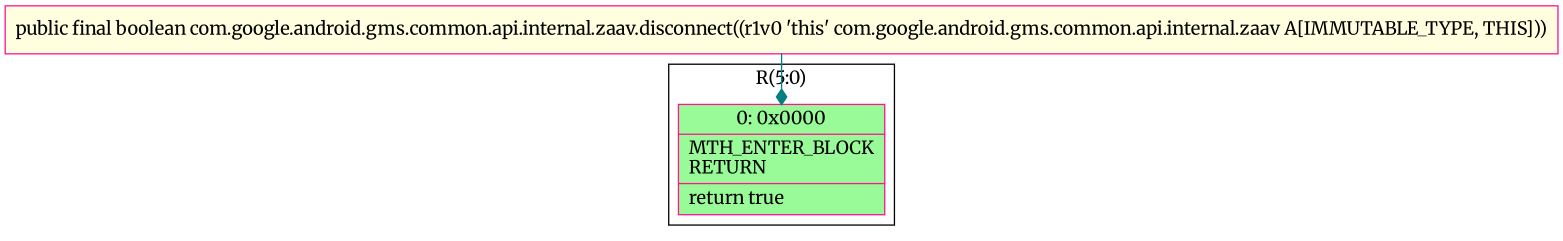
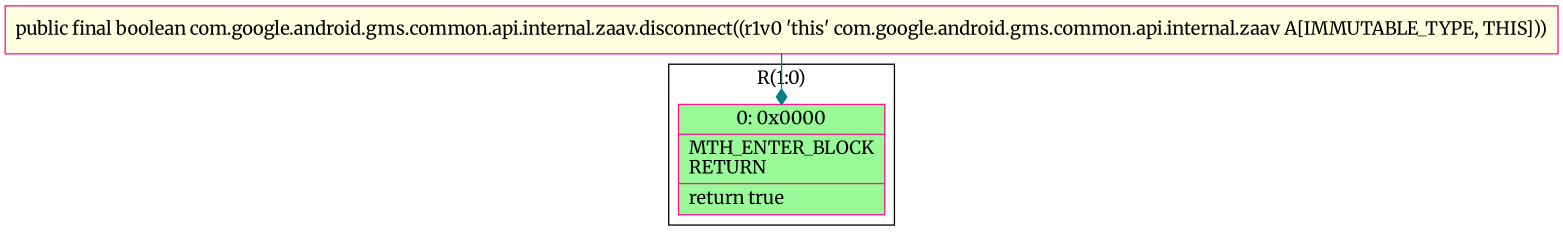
cluster "R(5:0)": label "R(5:0)" -> "R(1:0)"
